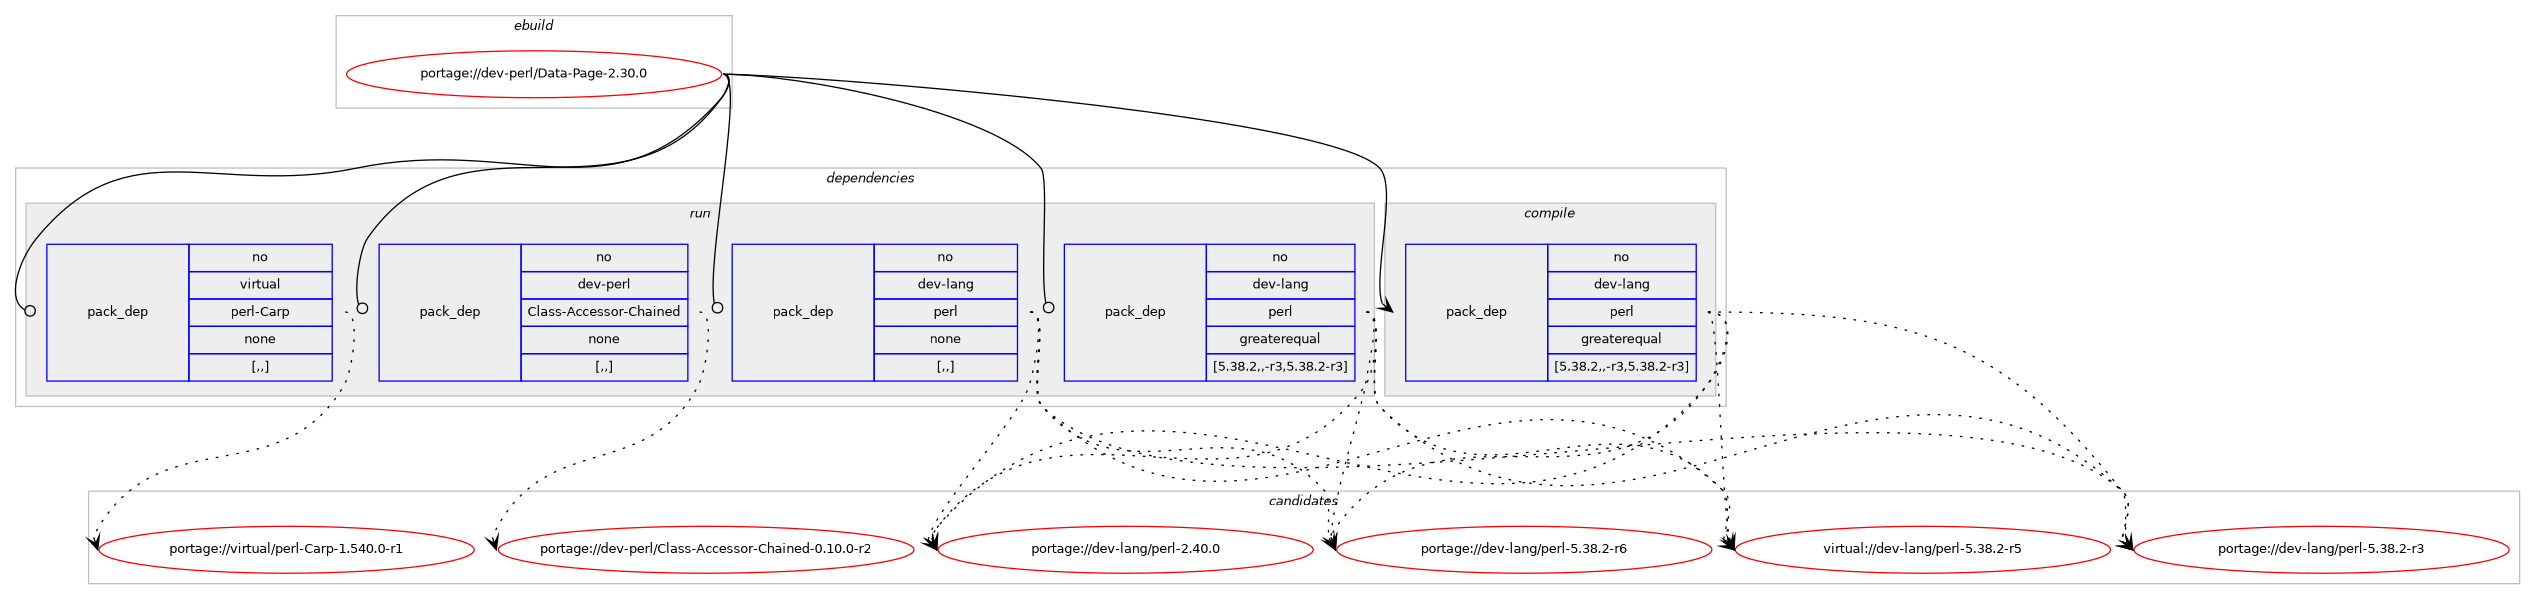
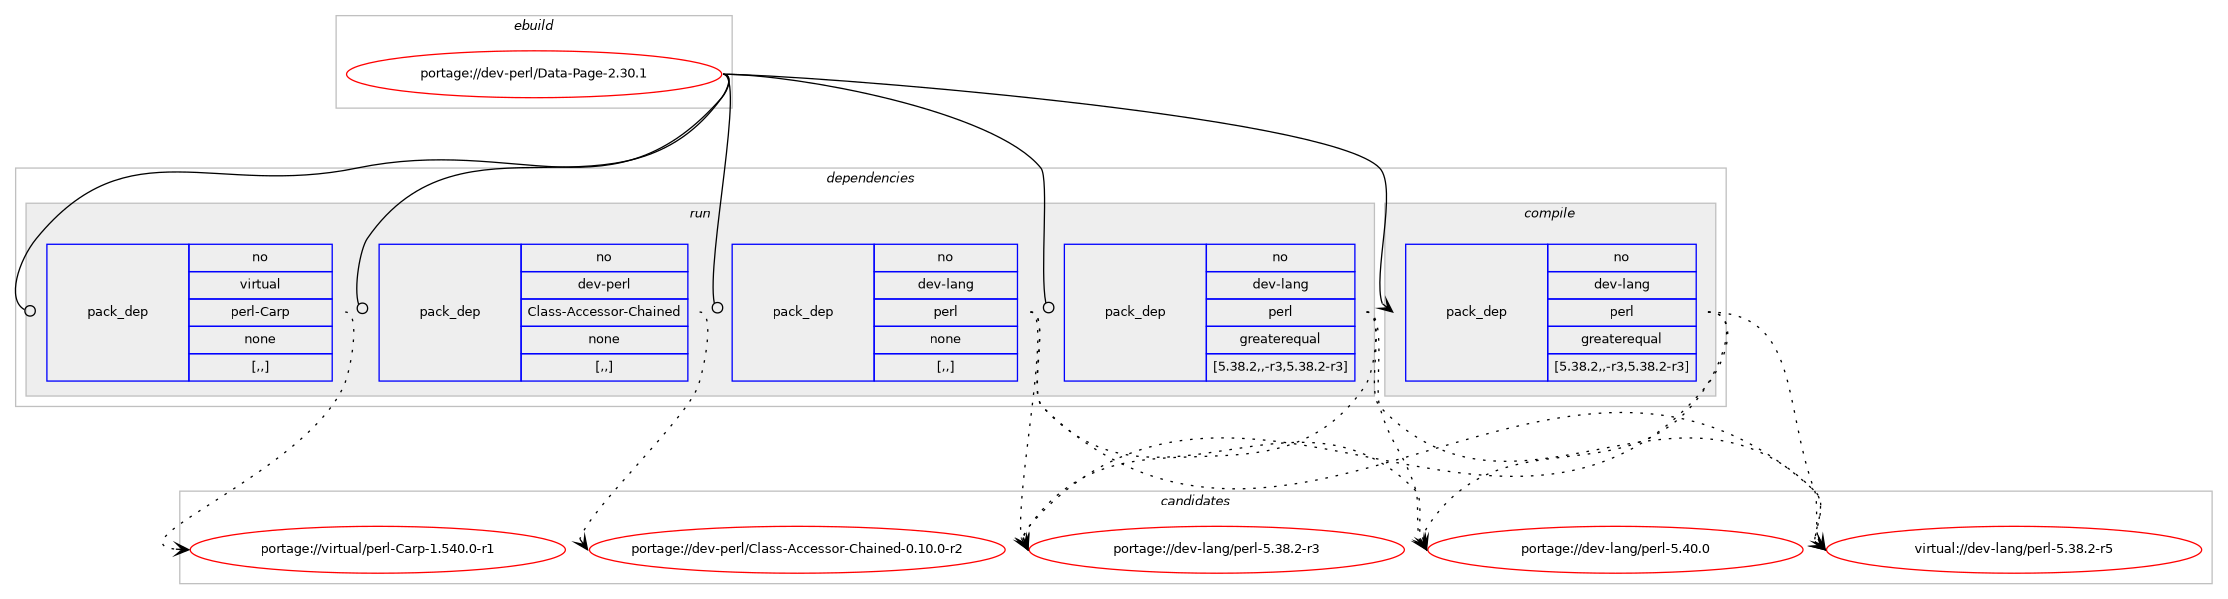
node "portage://dev-perl/Data-Page-2.30.0": label "portage://dev-perl/Data-Page-2.30.0" -> "portage://dev-perl/Data-Page-2.30.1"
node "portage://dev-lang/perl-2.40.0": label "portage://dev-lang/perl-2.40.0" -> "portage://dev-lang/perl-5.40.0"
node "portage://dev-lang/perl-5.38.2-r6": removed
